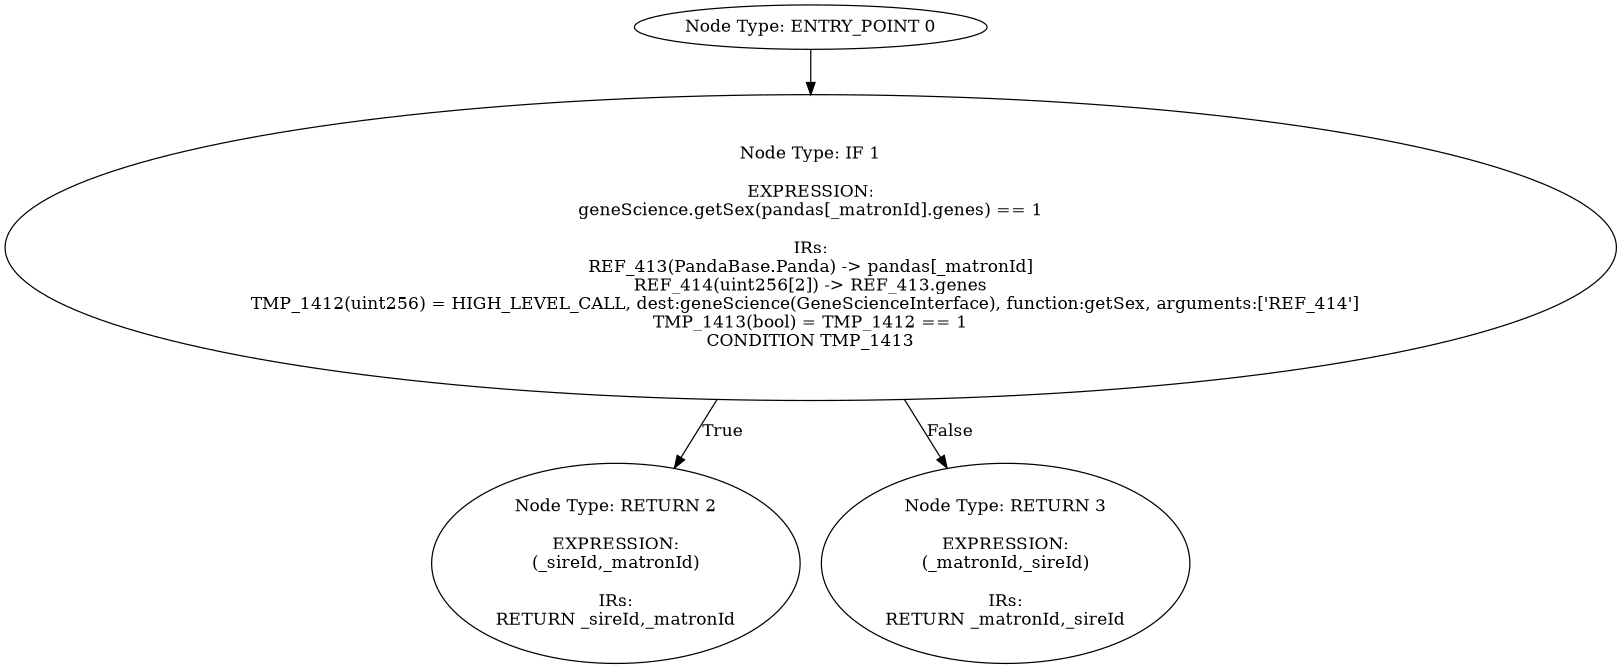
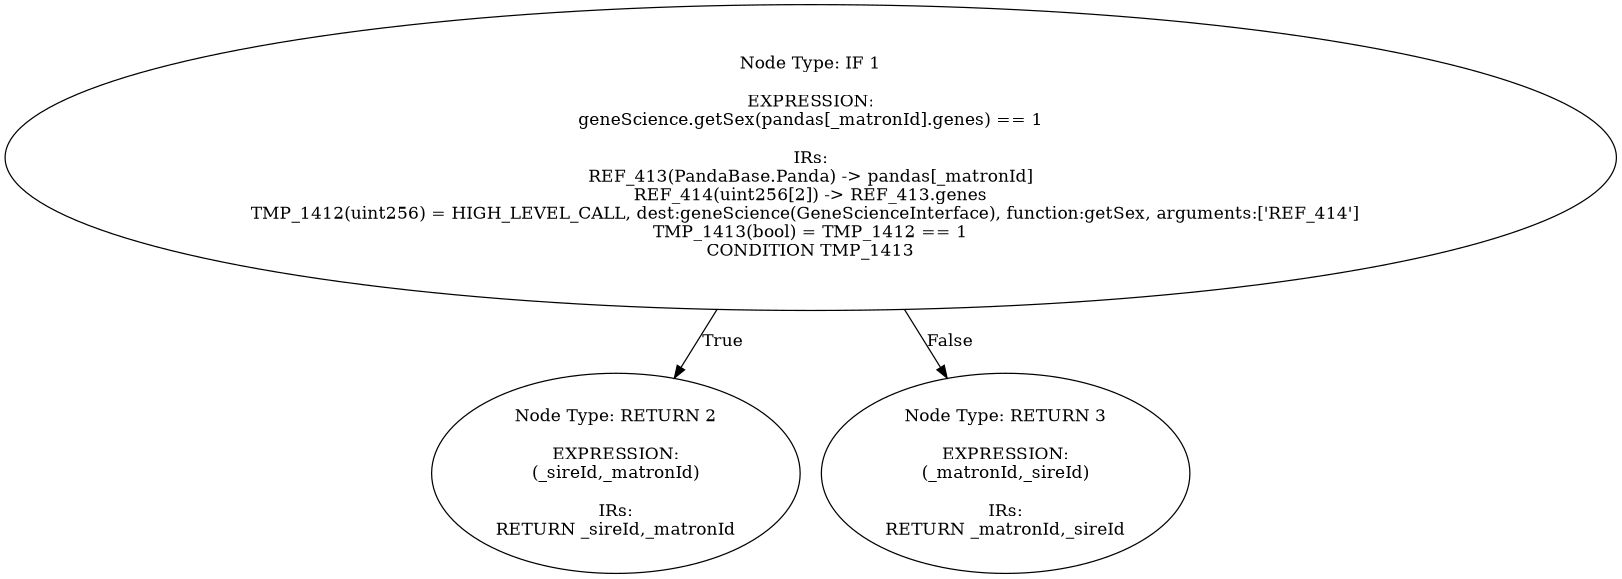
node "Node Type: ENTRY_POINT 0": removed
